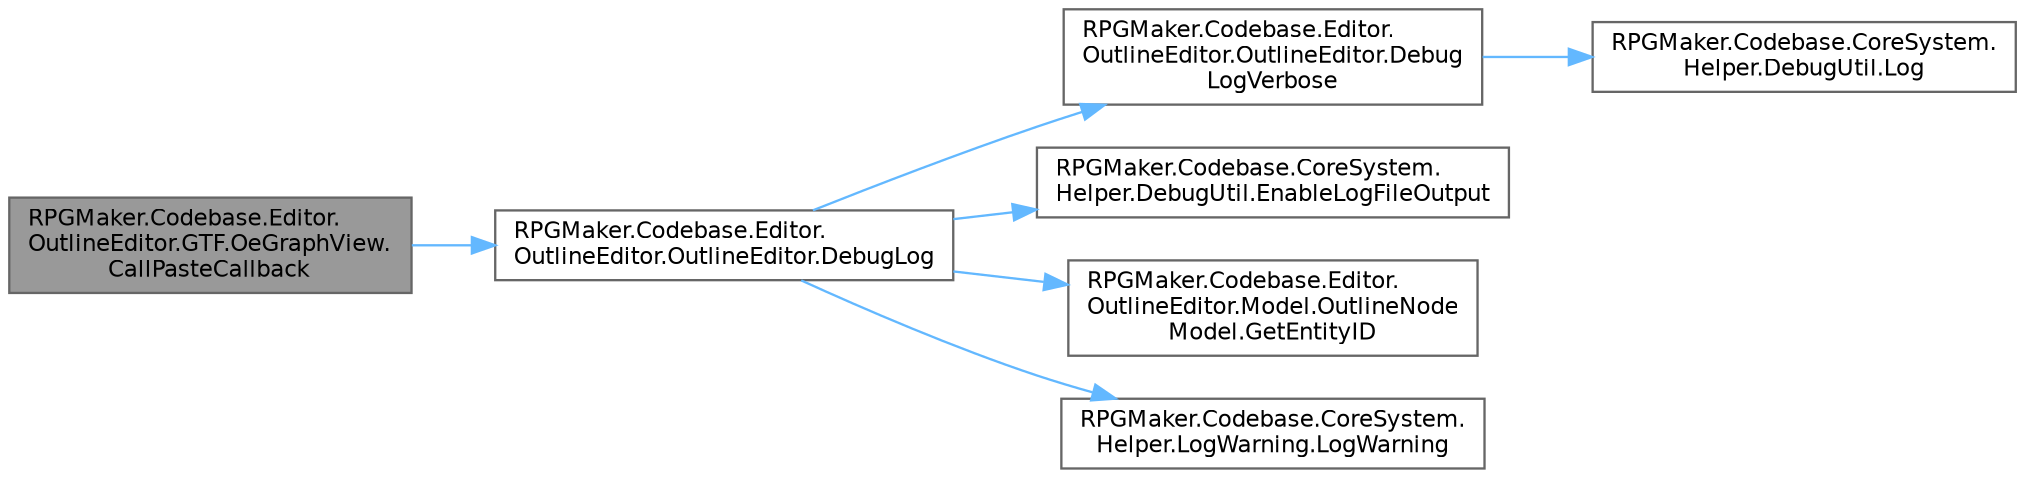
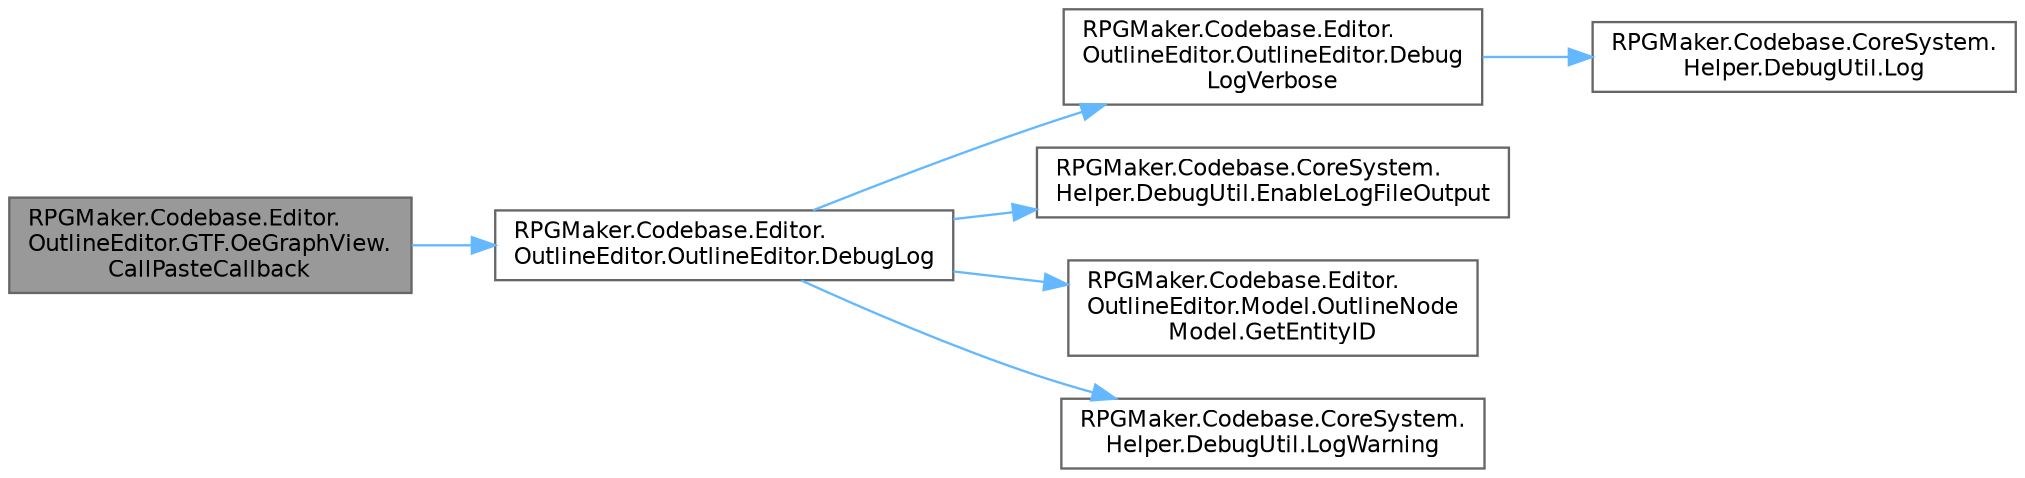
node "RPGMaker.Codebase.CoreSystem. Helper.LogWarning.LogWarning": label "RPGMaker.Codebase.CoreSystem. Helper.LogWarning.LogWarning" -> "RPGMaker.Codebase.CoreSystem. Helper.DebugUtil.LogWarning"
